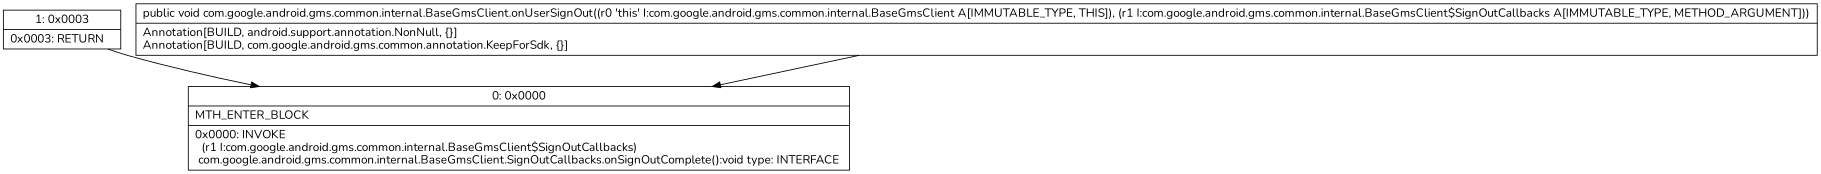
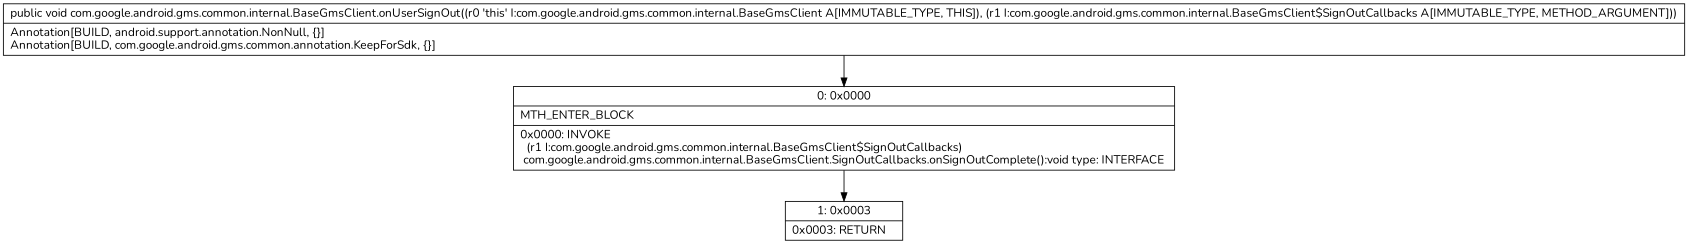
edge "1: 0x0003" -> "0: 0x0000": reversed
